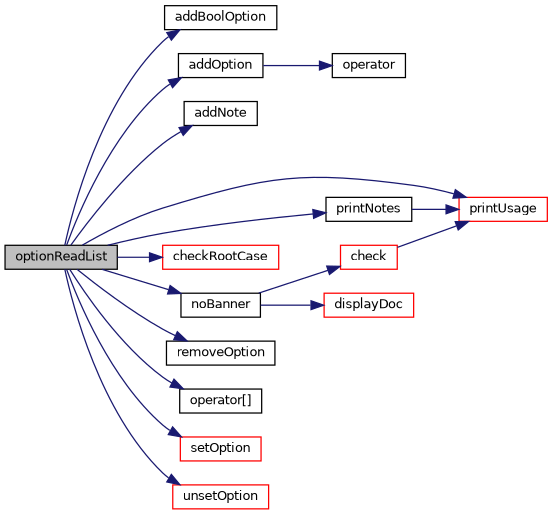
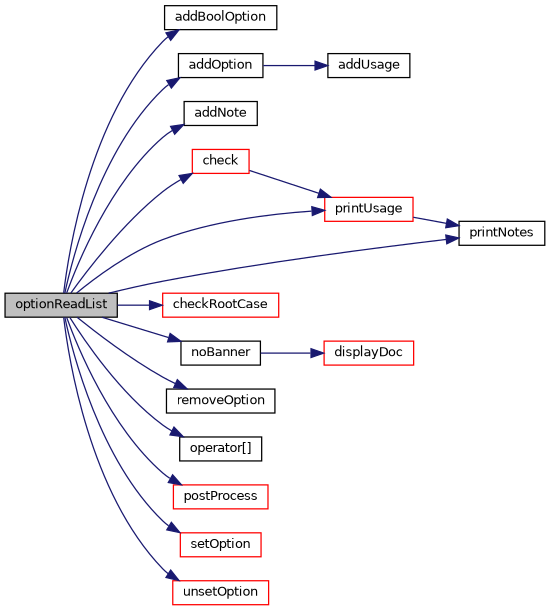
node "operator": label "operator" -> "addUsage"
edge "printNotes" -> "printUsage": reversed
edge "noBanner" -> "check": now "optionReadList" -> "check"
node "postProcess": added
